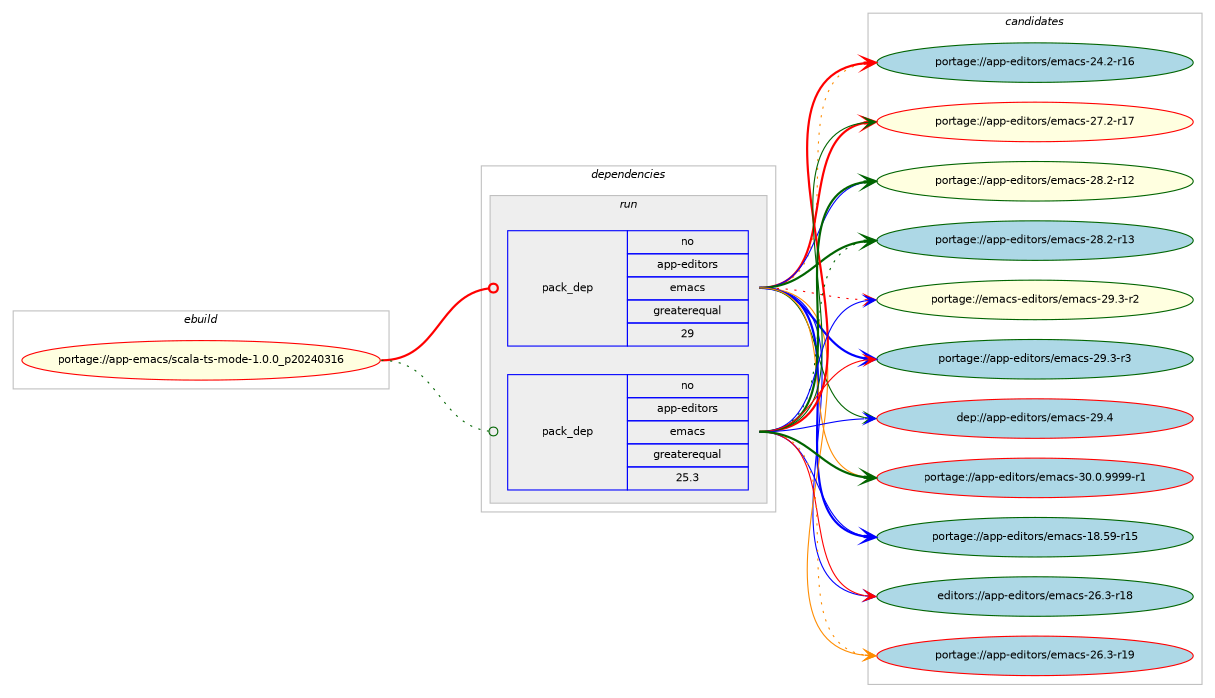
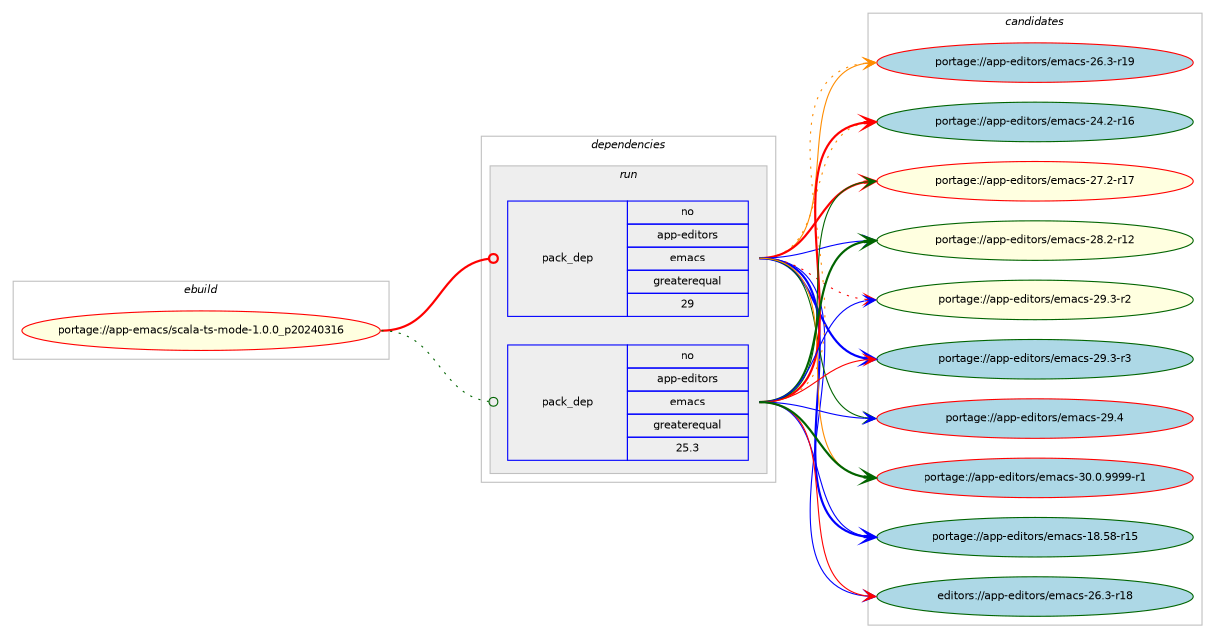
node "portage://app-editors/emacs-28.2-r13": removed
node "portage://emacs-editors/emacs-29.3-r2": label "portage://emacs-editors/emacs-29.3-r2" -> "portage://app-editors/emacs-29.3-r2"
node "dep://app-editors/emacs-29.4": label "dep://app-editors/emacs-29.4" -> "portage://app-editors/emacs-29.4"
node "portage://app-editors/emacs-18.59-r15": label "portage://app-editors/emacs-18.59-r15" -> "portage://app-editors/emacs-18.58-r15"
